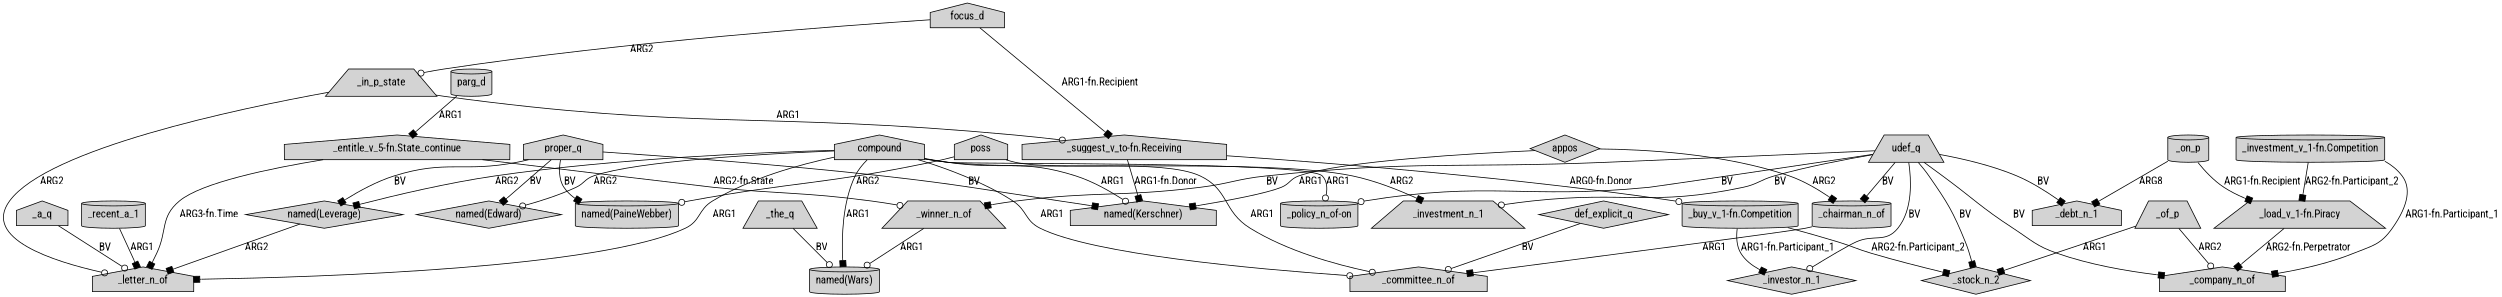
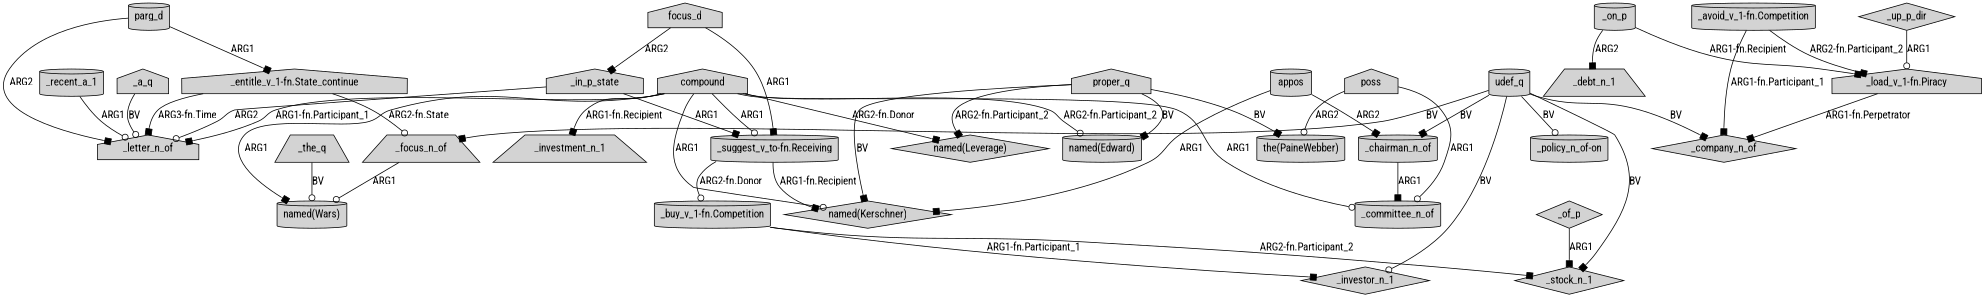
node "_up_p_dir": added
edge "focus_d" -> "_in_p_state": arrowhead odot -> box
node "_in_p_state": shape trapezium -> house
edge "focus_d" -> "_suggest_v_to-fn.Receiving": label "ARG1-fn.Recipient" -> "ARG1"
edge "_in_p_state" -> "_suggest_v_to-fn.Receiving": arrowhead odot -> box
node "_entitle_v_5-fn.State_continue": label "_entitle_v_5-fn.State_continue" -> "_entitle_v_1-fn.State_continue"
node "_suggest_v_to-fn.Receiving": shape house -> cylinder
node "appos": shape diamond -> cylinder
node "udef_q": shape trapezium -> cylinder
node "_investment_v_1-fn.Competition": label "_investment_v_1-fn.Competition" -> "_avoid_v_1-fn.Competition"
edge "compound" -> "_policy_n_of-on": now "compound" -> "_suggest_v_to-fn.Receiving"
edge "udef_q" -> "_debt_n_1": removed, label "BV"
edge "proper_q" -> "named(Leverage)": label "BV" -> "ARG2-fn.Participant_2"
edge "compound" -> "named(Leverage)": label "ARG2" -> "ARG2-fn.Donor"
edge "compound" -> "named(Edward)": label "ARG2" -> "ARG2-fn.Participant_2"
edge "_suggest_v_to-fn.Receiving" -> "named(Kerschner)": label "ARG1-fn.Donor" -> "ARG1-fn.Recipient"
edge "compound" -> "_investment_n_1": label "ARG2" -> "ARG1-fn.Recipient"
edge "_suggest_v_to-fn.Receiving" -> "_buy_v_1-fn.Competition": label "ARG0-fn.Donor" -> "ARG2-fn.Donor"
edge "_on_p" -> "_debt_n_1": label "ARG8" -> "ARG2"
edge "udef_q" -> "_investment_n_1": removed, label "BV"
node "named(Edward)": shape diamond -> cylinder
node "named(PaineWebber)": label "named(PaineWebber)" -> "the(PaineWebber)"
edge "compound" -> "_letter_n_of": label "ARG1" -> "ARG1-fn.Participant_1"
node "_winner_n_of": label "_winner_n_of" -> "_focus_n_of"
node "named(Kerschner)": shape house -> diamond
node "def_explicit_q": removed
node "_debt_n_1": shape house -> trapezium
node "_of_p": shape trapezium -> diamond
node "_load_v_1-fn.Piracy": shape trapezium -> house
edge "_recent_a_1" -> "_letter_n_of": arrowhead box -> odot
edge "named(Leverage)" -> "_letter_n_of": now "parg_d" -> "_letter_n_of"
edge "_of_p" -> "_company_n_of": removed, label "ARG2"
edge "_load_v_1-fn.Piracy" -> "_company_n_of": label "ARG2-fn.Perpetrator" -> "ARG1-fn.Perpetrator"
node "_committee_n_of": shape house -> cylinder
node "_stock_n_2": label "_stock_n_2" -> "_stock_n_1"
node "_company_n_of": shape house -> diamond
